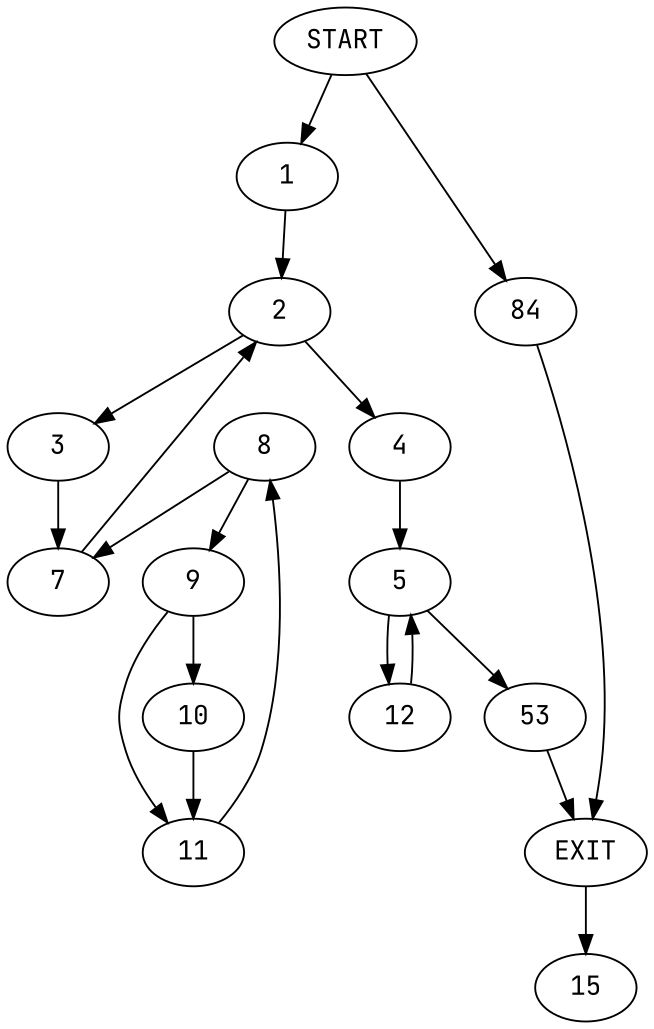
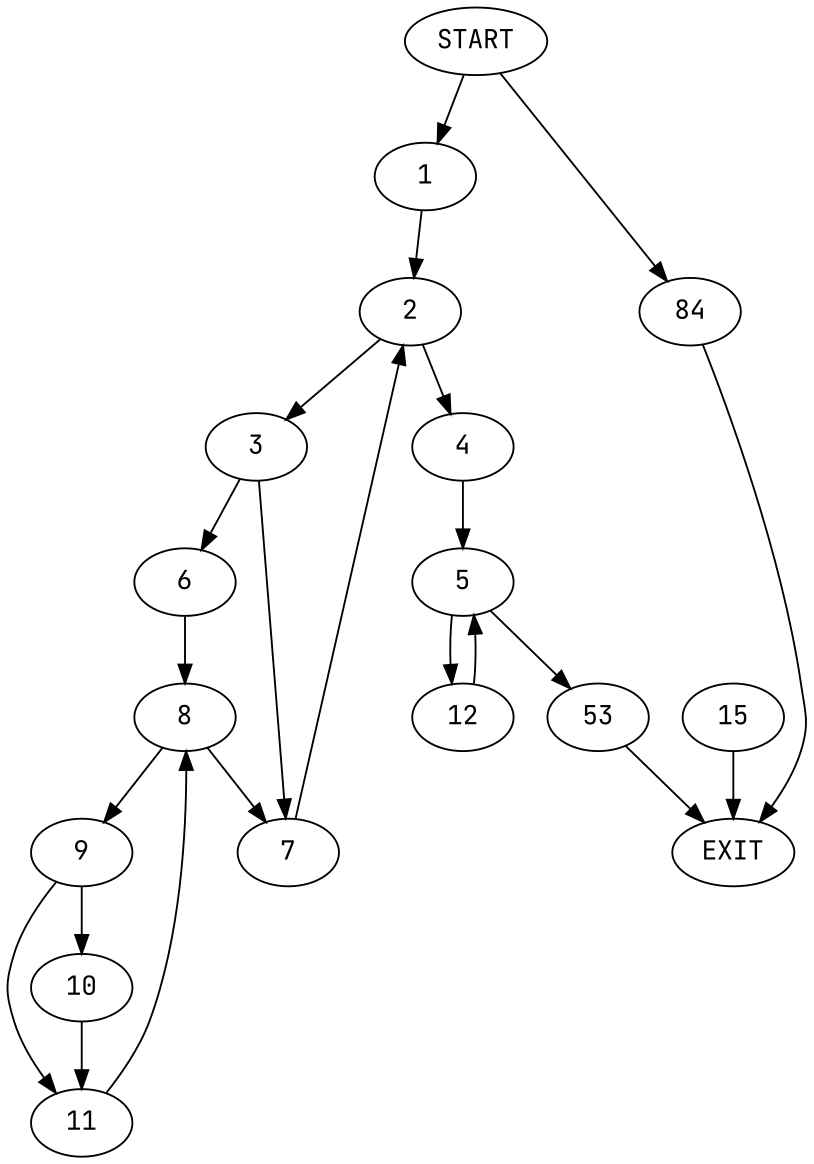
node "6": added
edge "EXIT" -> "15": reversed
